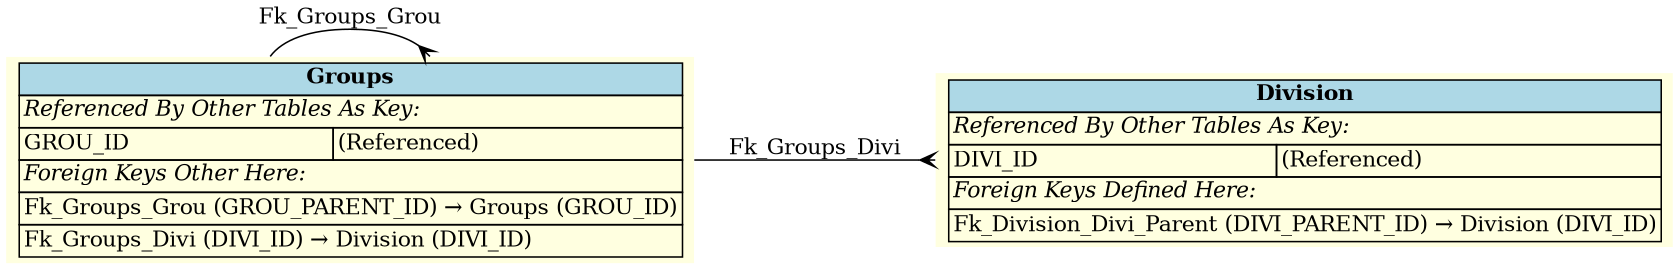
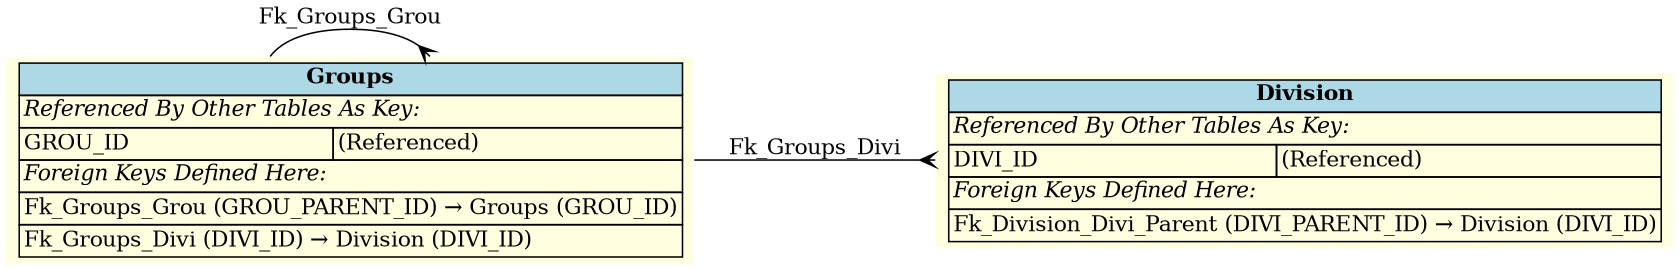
node "Groups": text "Foreign Keys Other Here:" -> "Foreign Keys Defined Here:"
